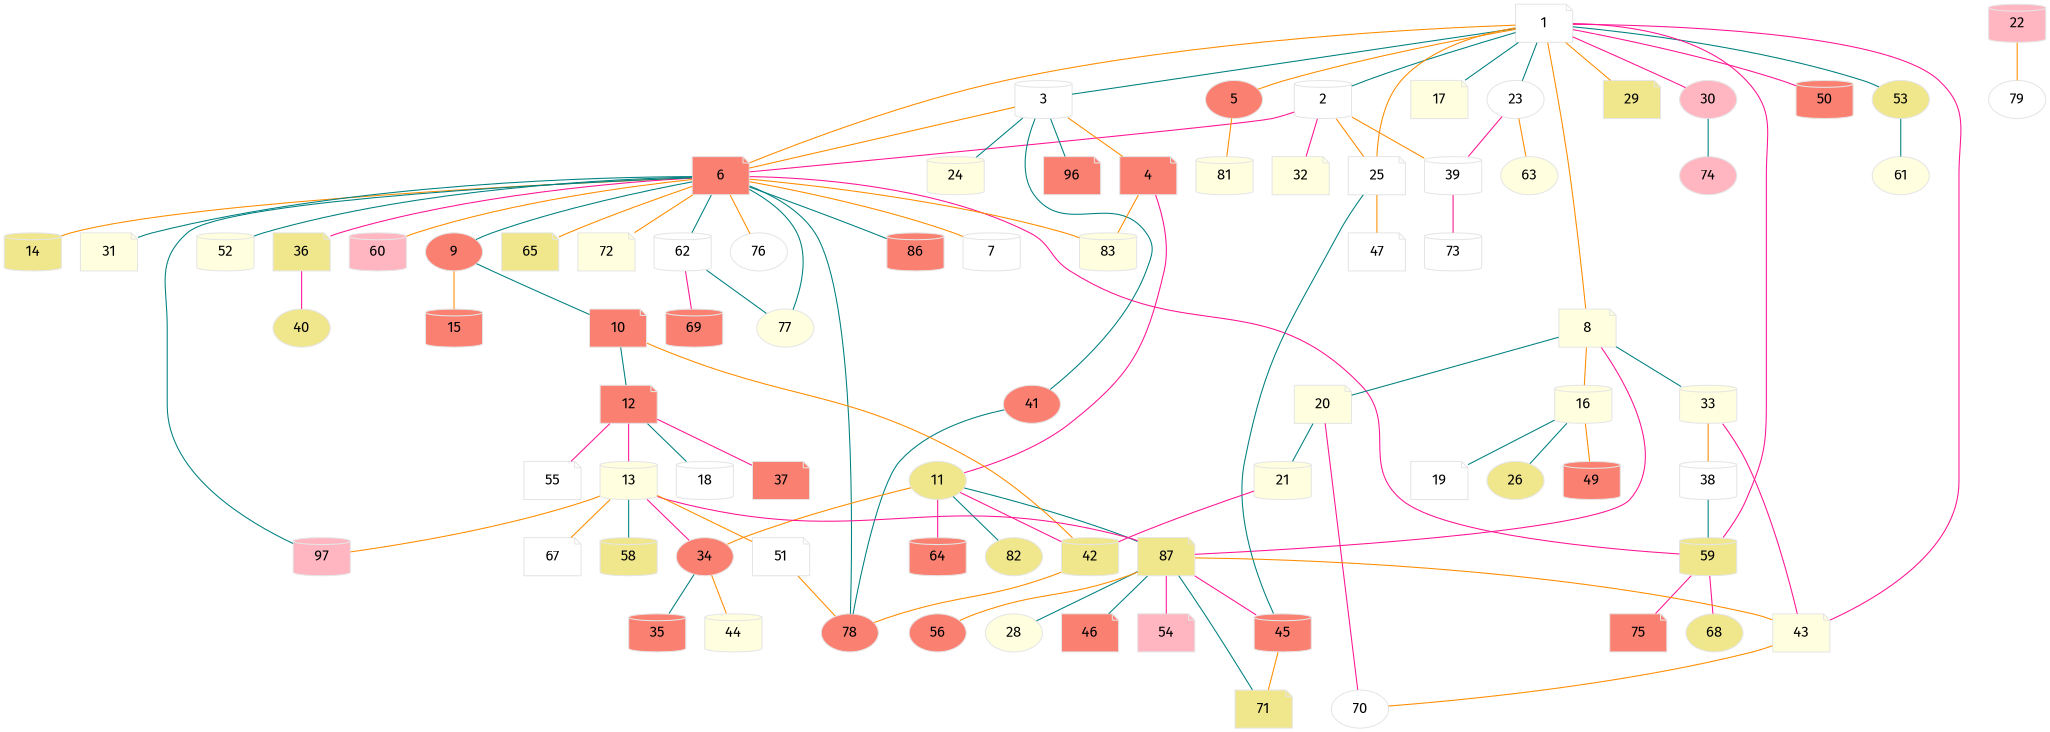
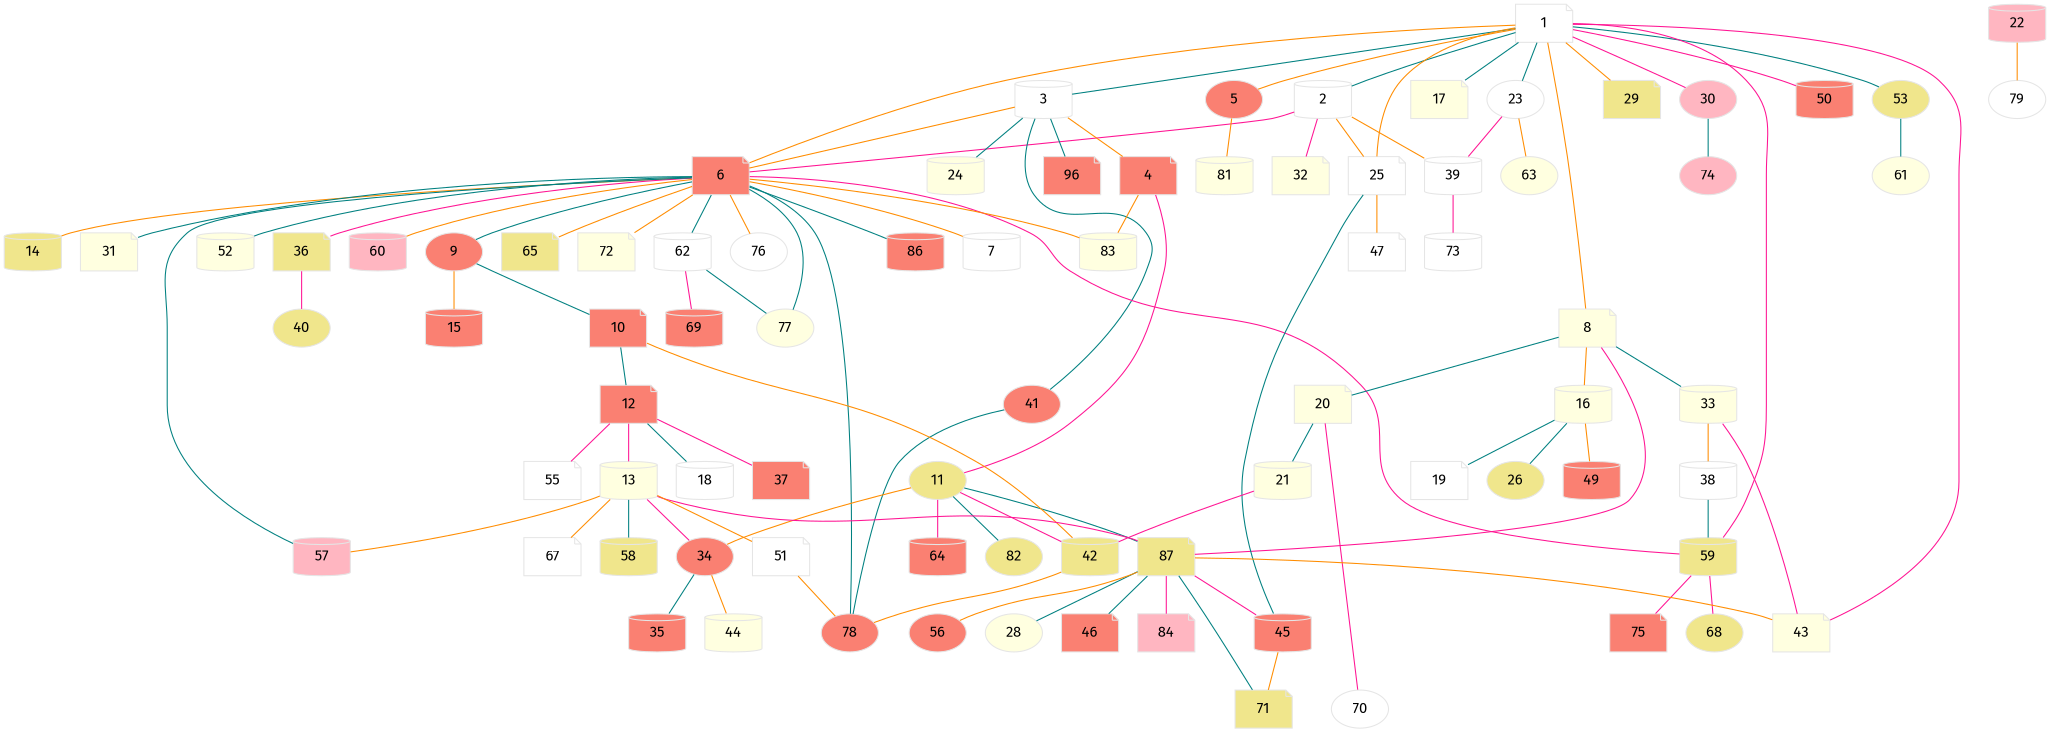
node "97": label "97" -> "57"
node "54": label "54" -> "84"
edge "43" -- "70": removed
